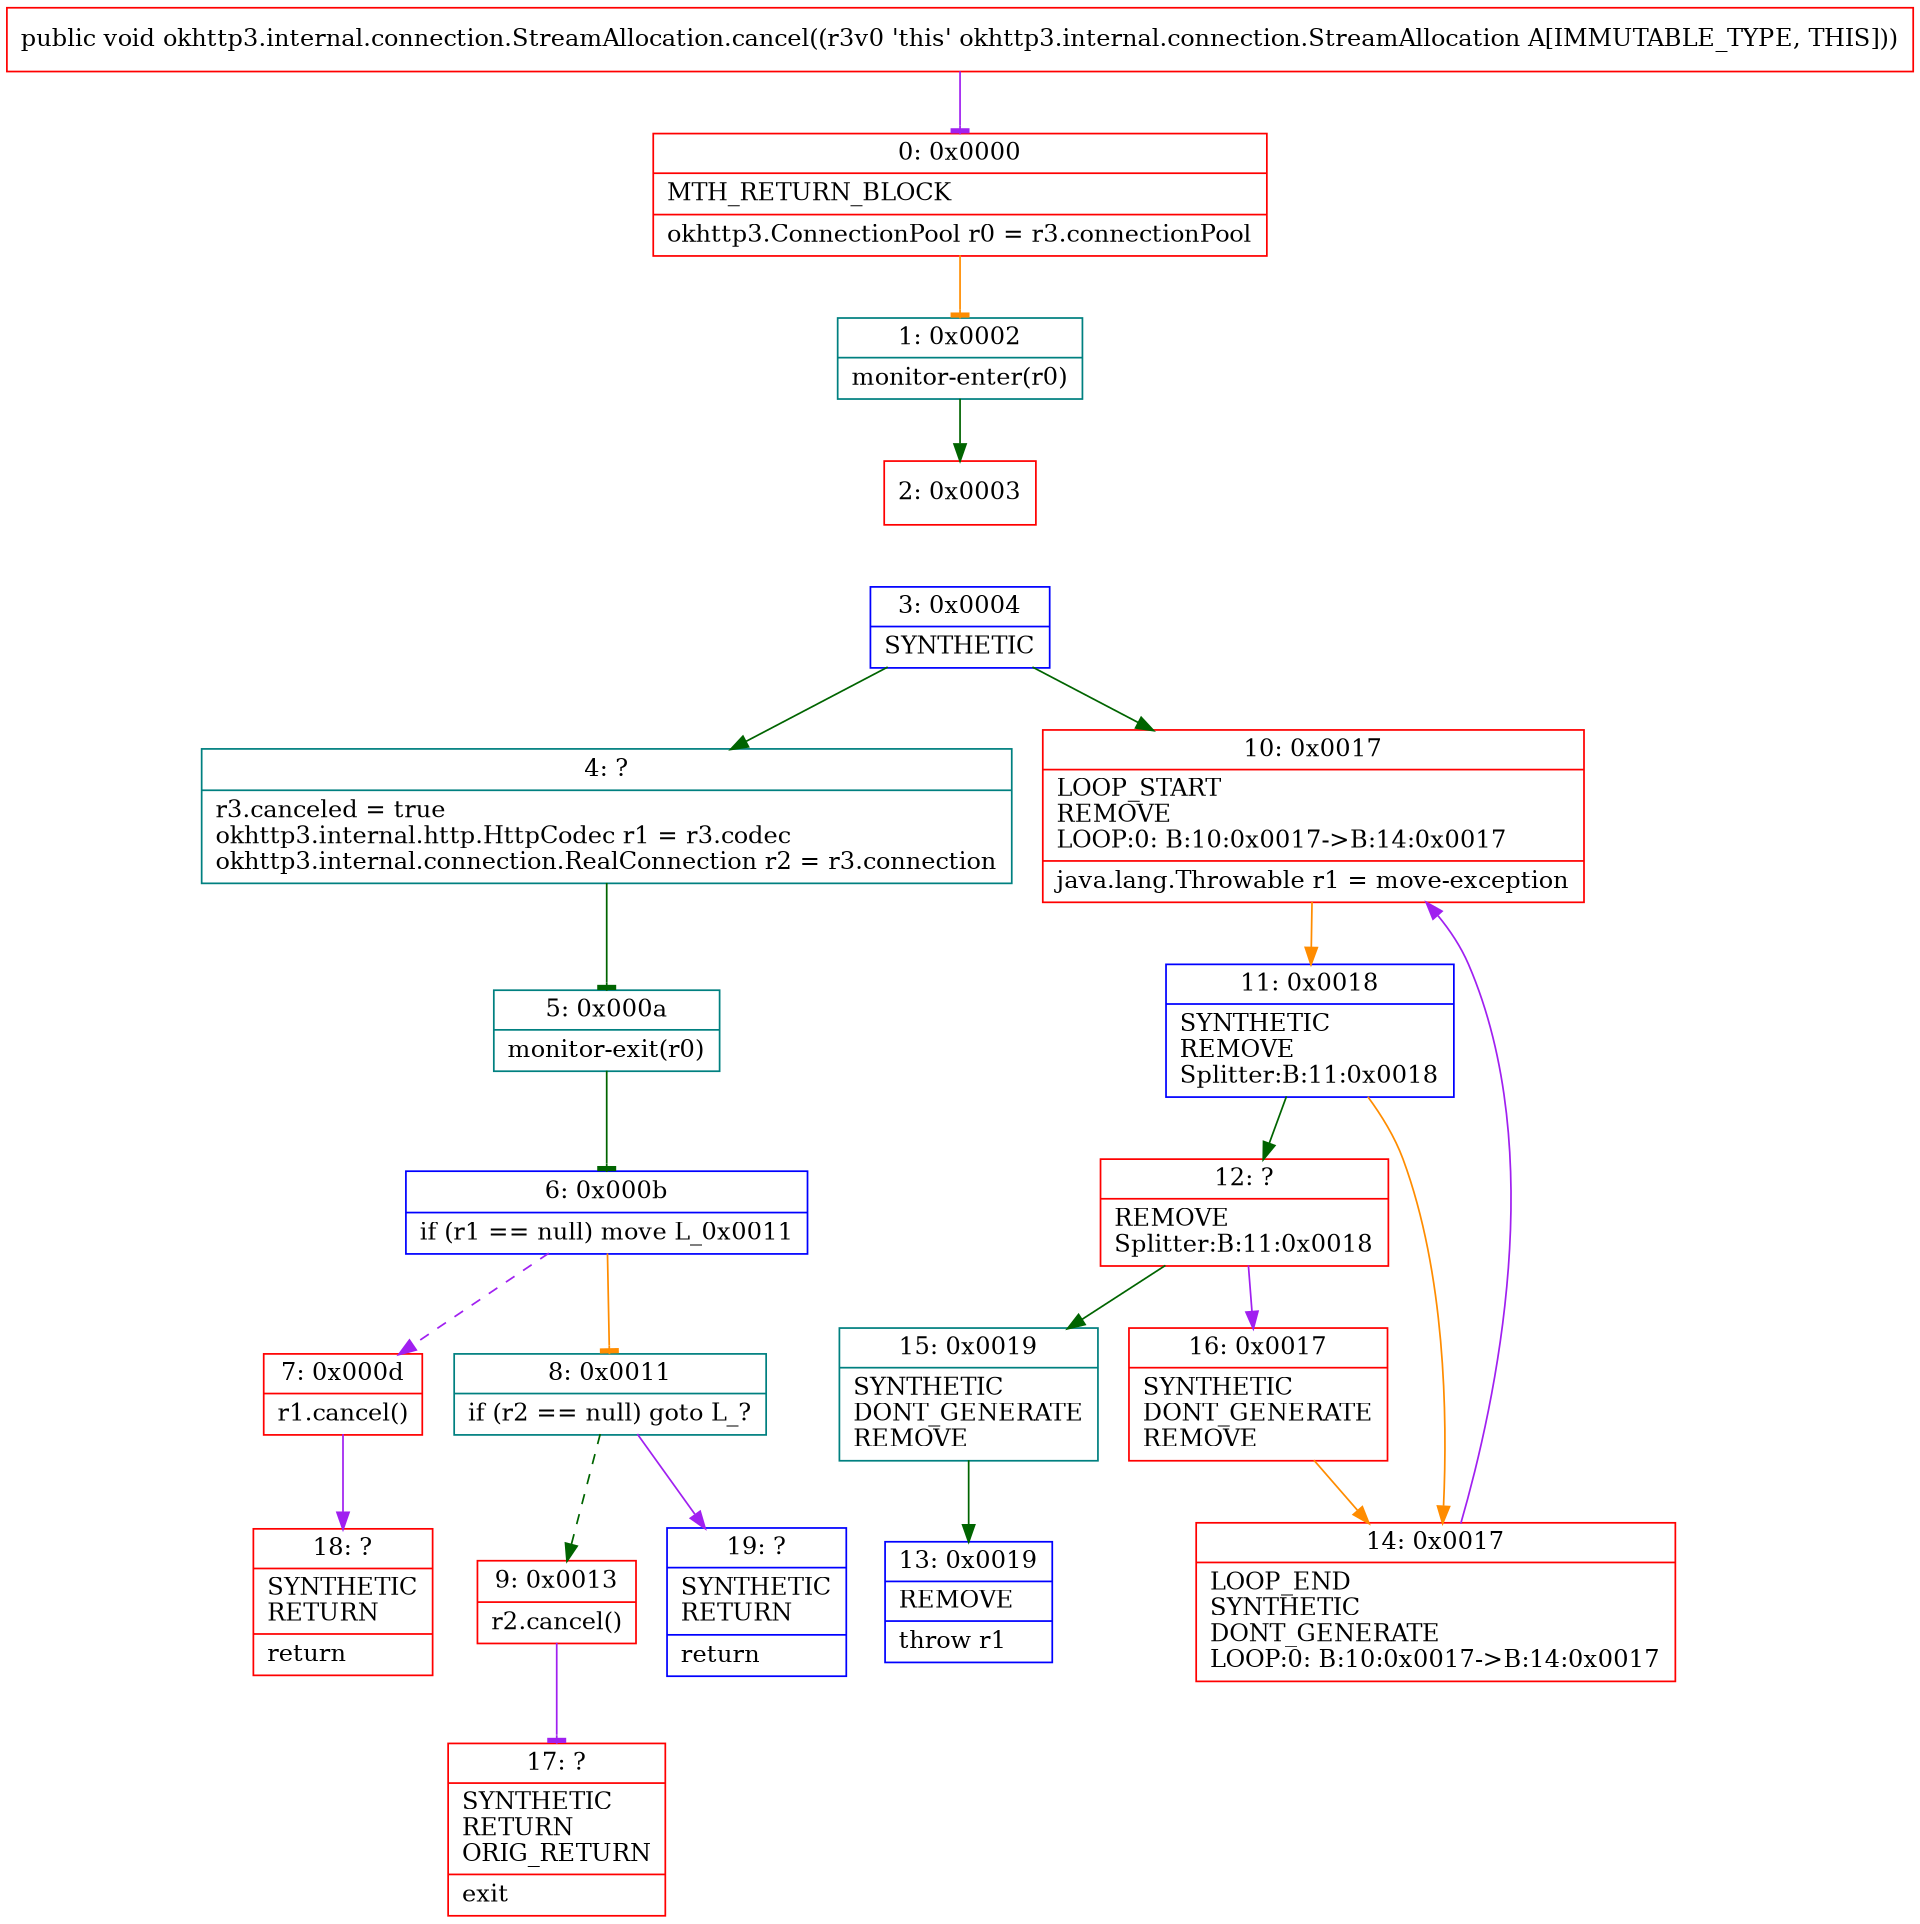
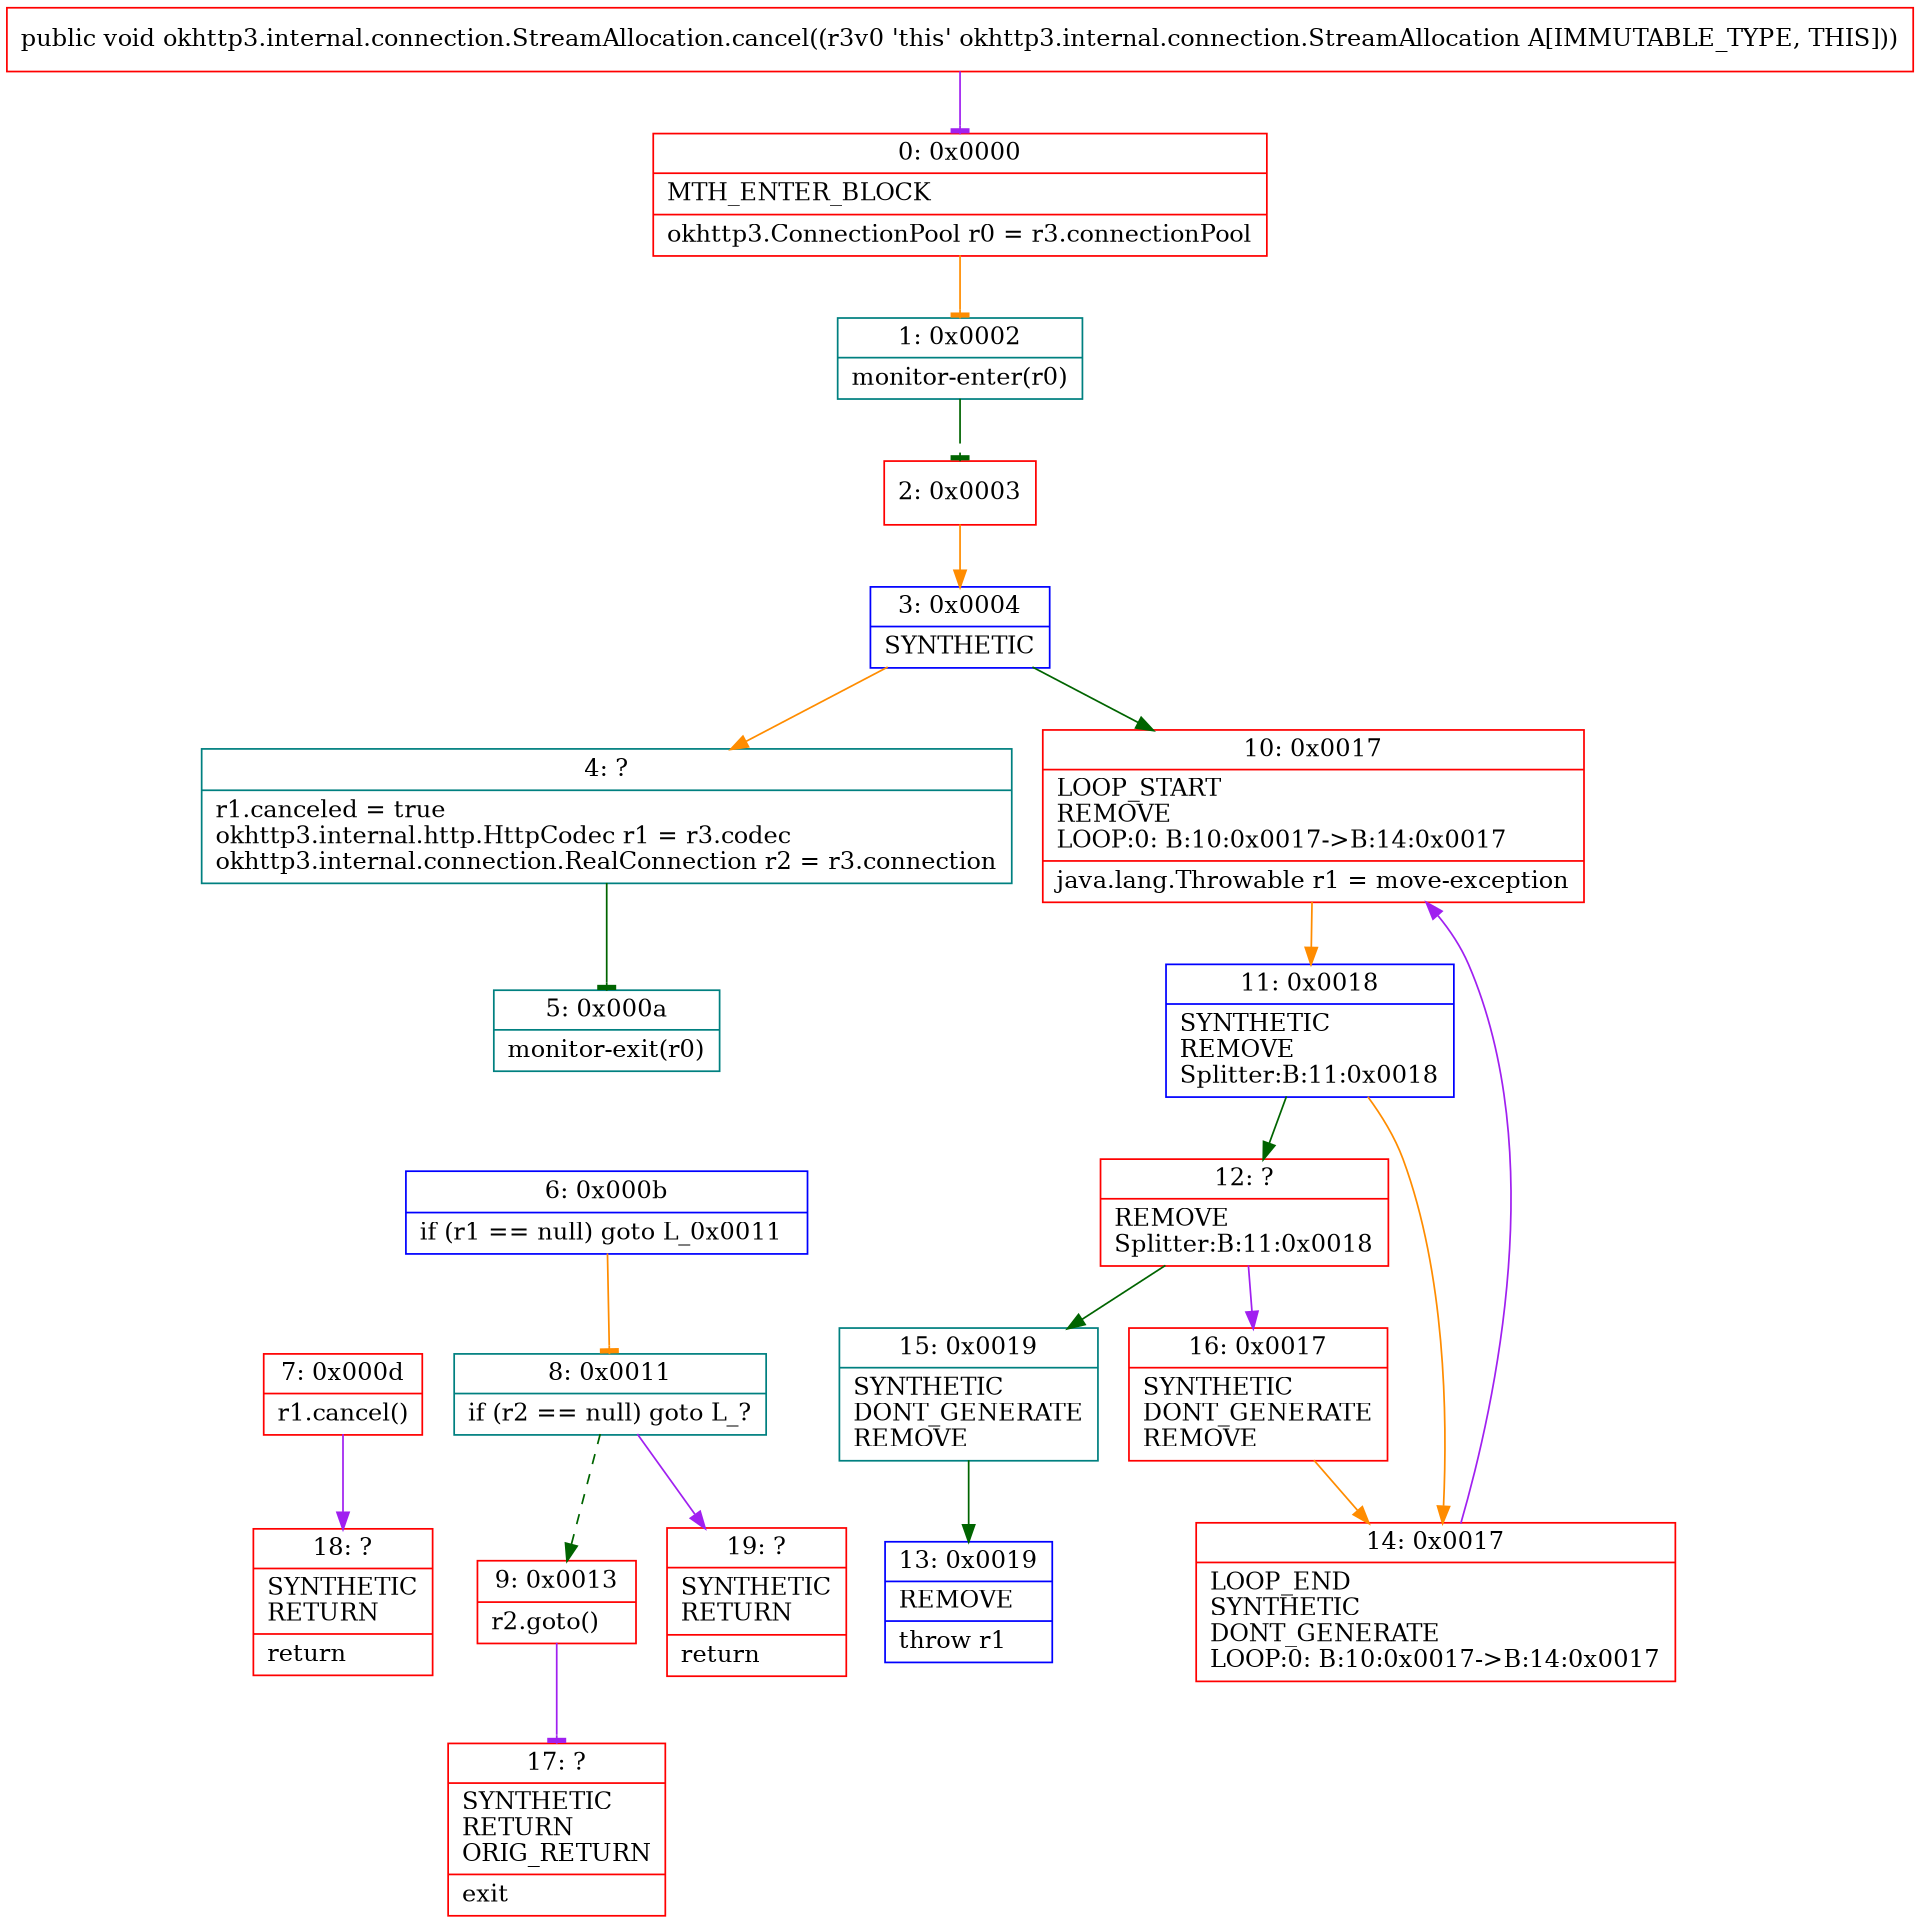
node "0: 0x0000": text "MTH_RETURN_BLOCK" -> "MTH_ENTER_BLOCK"
edge "1: 0x0002" -> "2: 0x0003": arrowhead normal -> tee
edge "2: 0x0003" -> "3: 0x0004": added
edge "3: 0x0004" -> "4: ?": color darkgreen -> darkorange
node "4: ?": text "r3.canceled = true" -> "r1.canceled = true"
edge "5: 0x000a" -> "6: 0x000b": removed
node "6: 0x000b": text "if (r1 == null) move L_0x0011" -> "if (r1 == null) goto L_0x0011"
edge "6: 0x000b" -> "7: 0x000d": removed
node "19: ?": color blue -> red
node "9: 0x0013": text "r2.cancel()" -> "r2.goto()"
